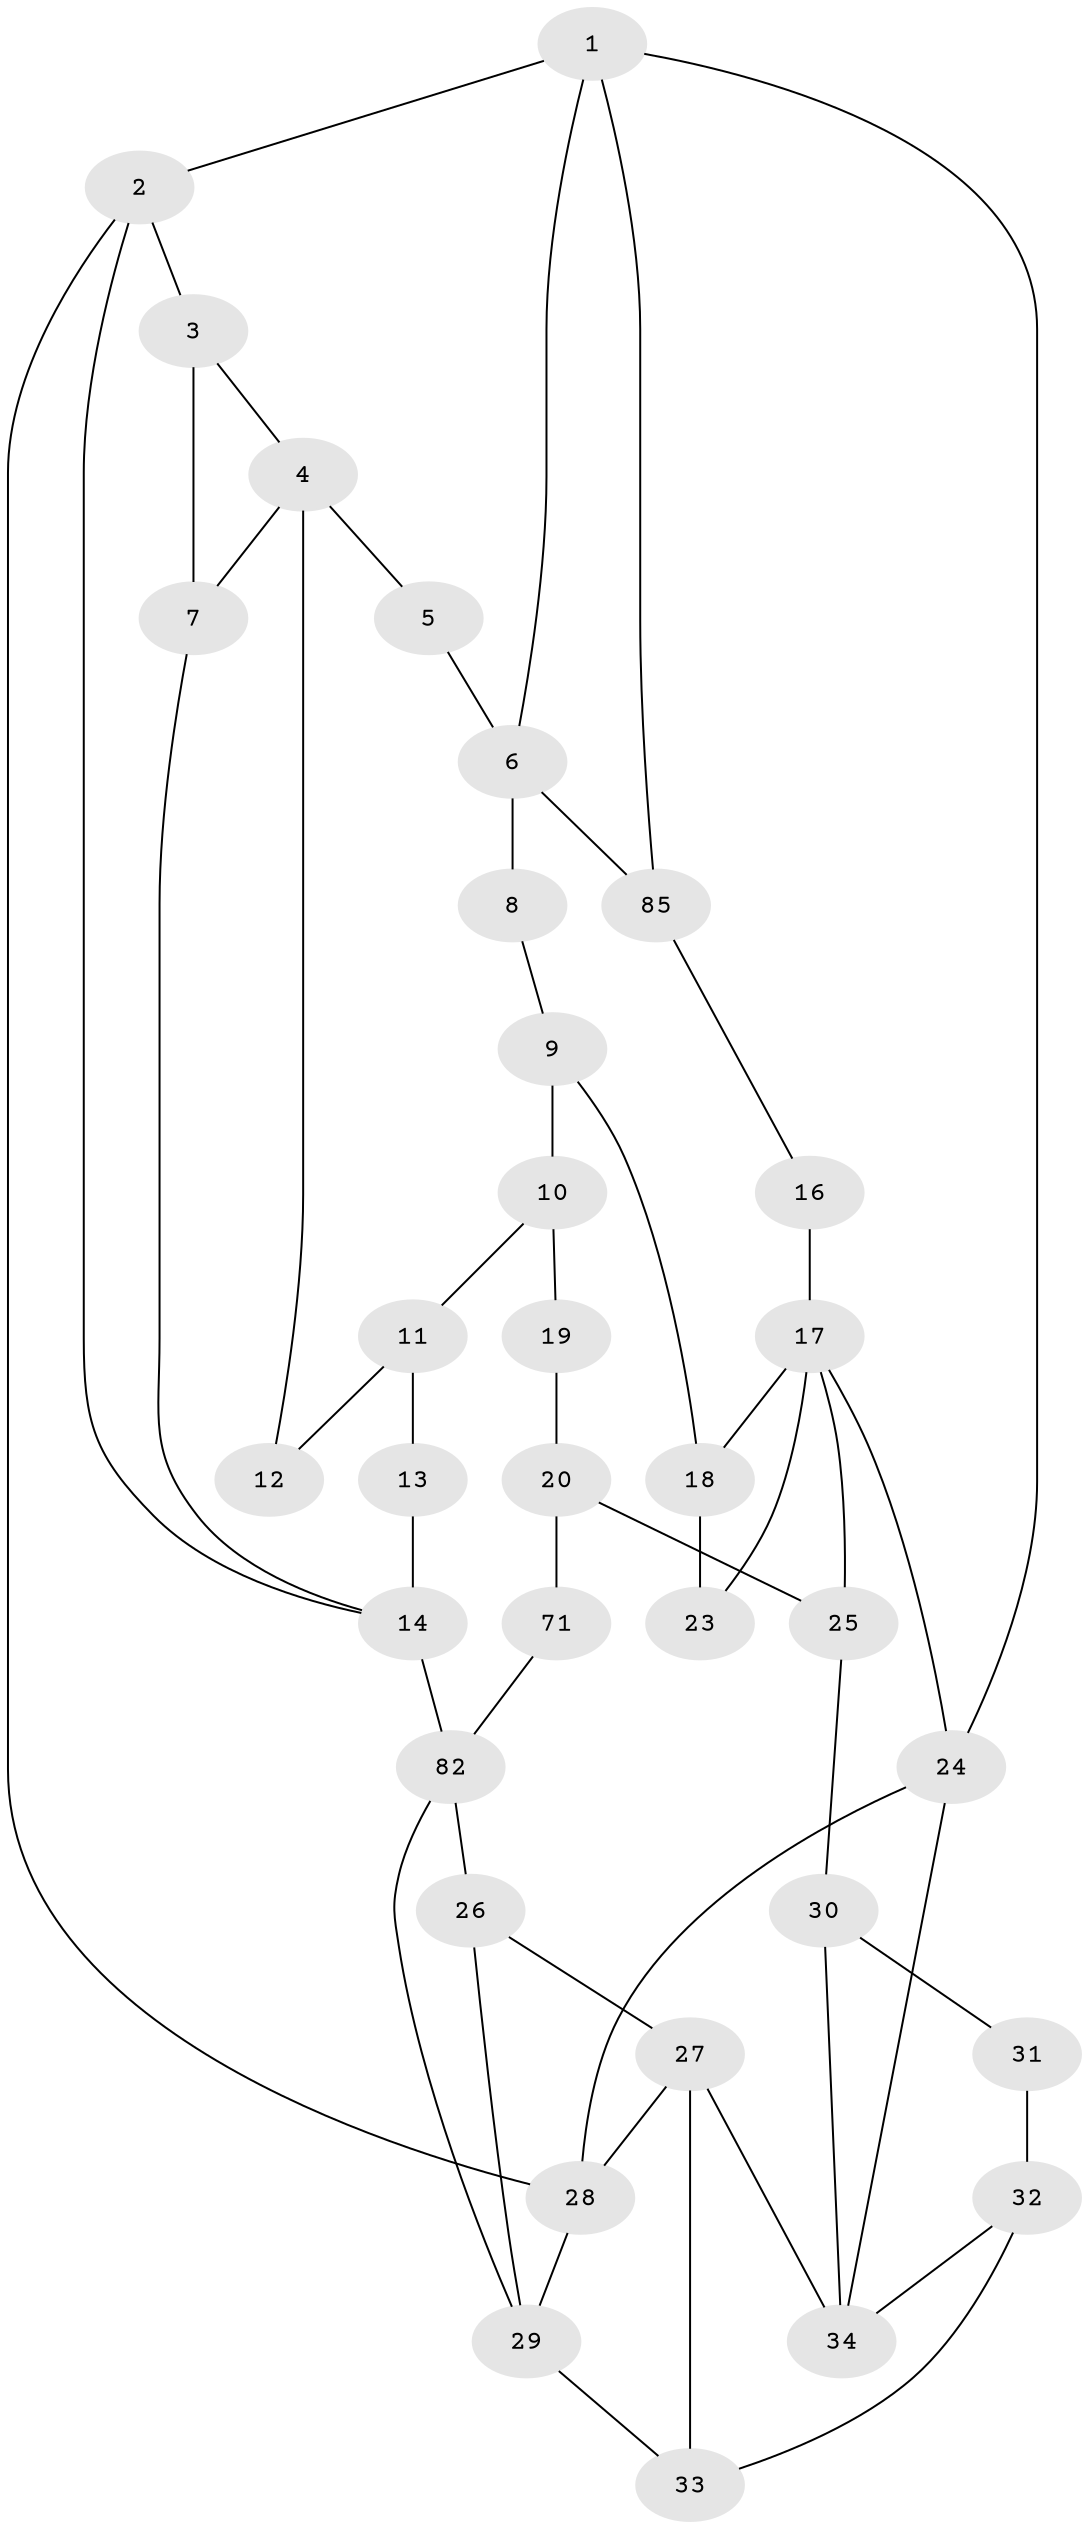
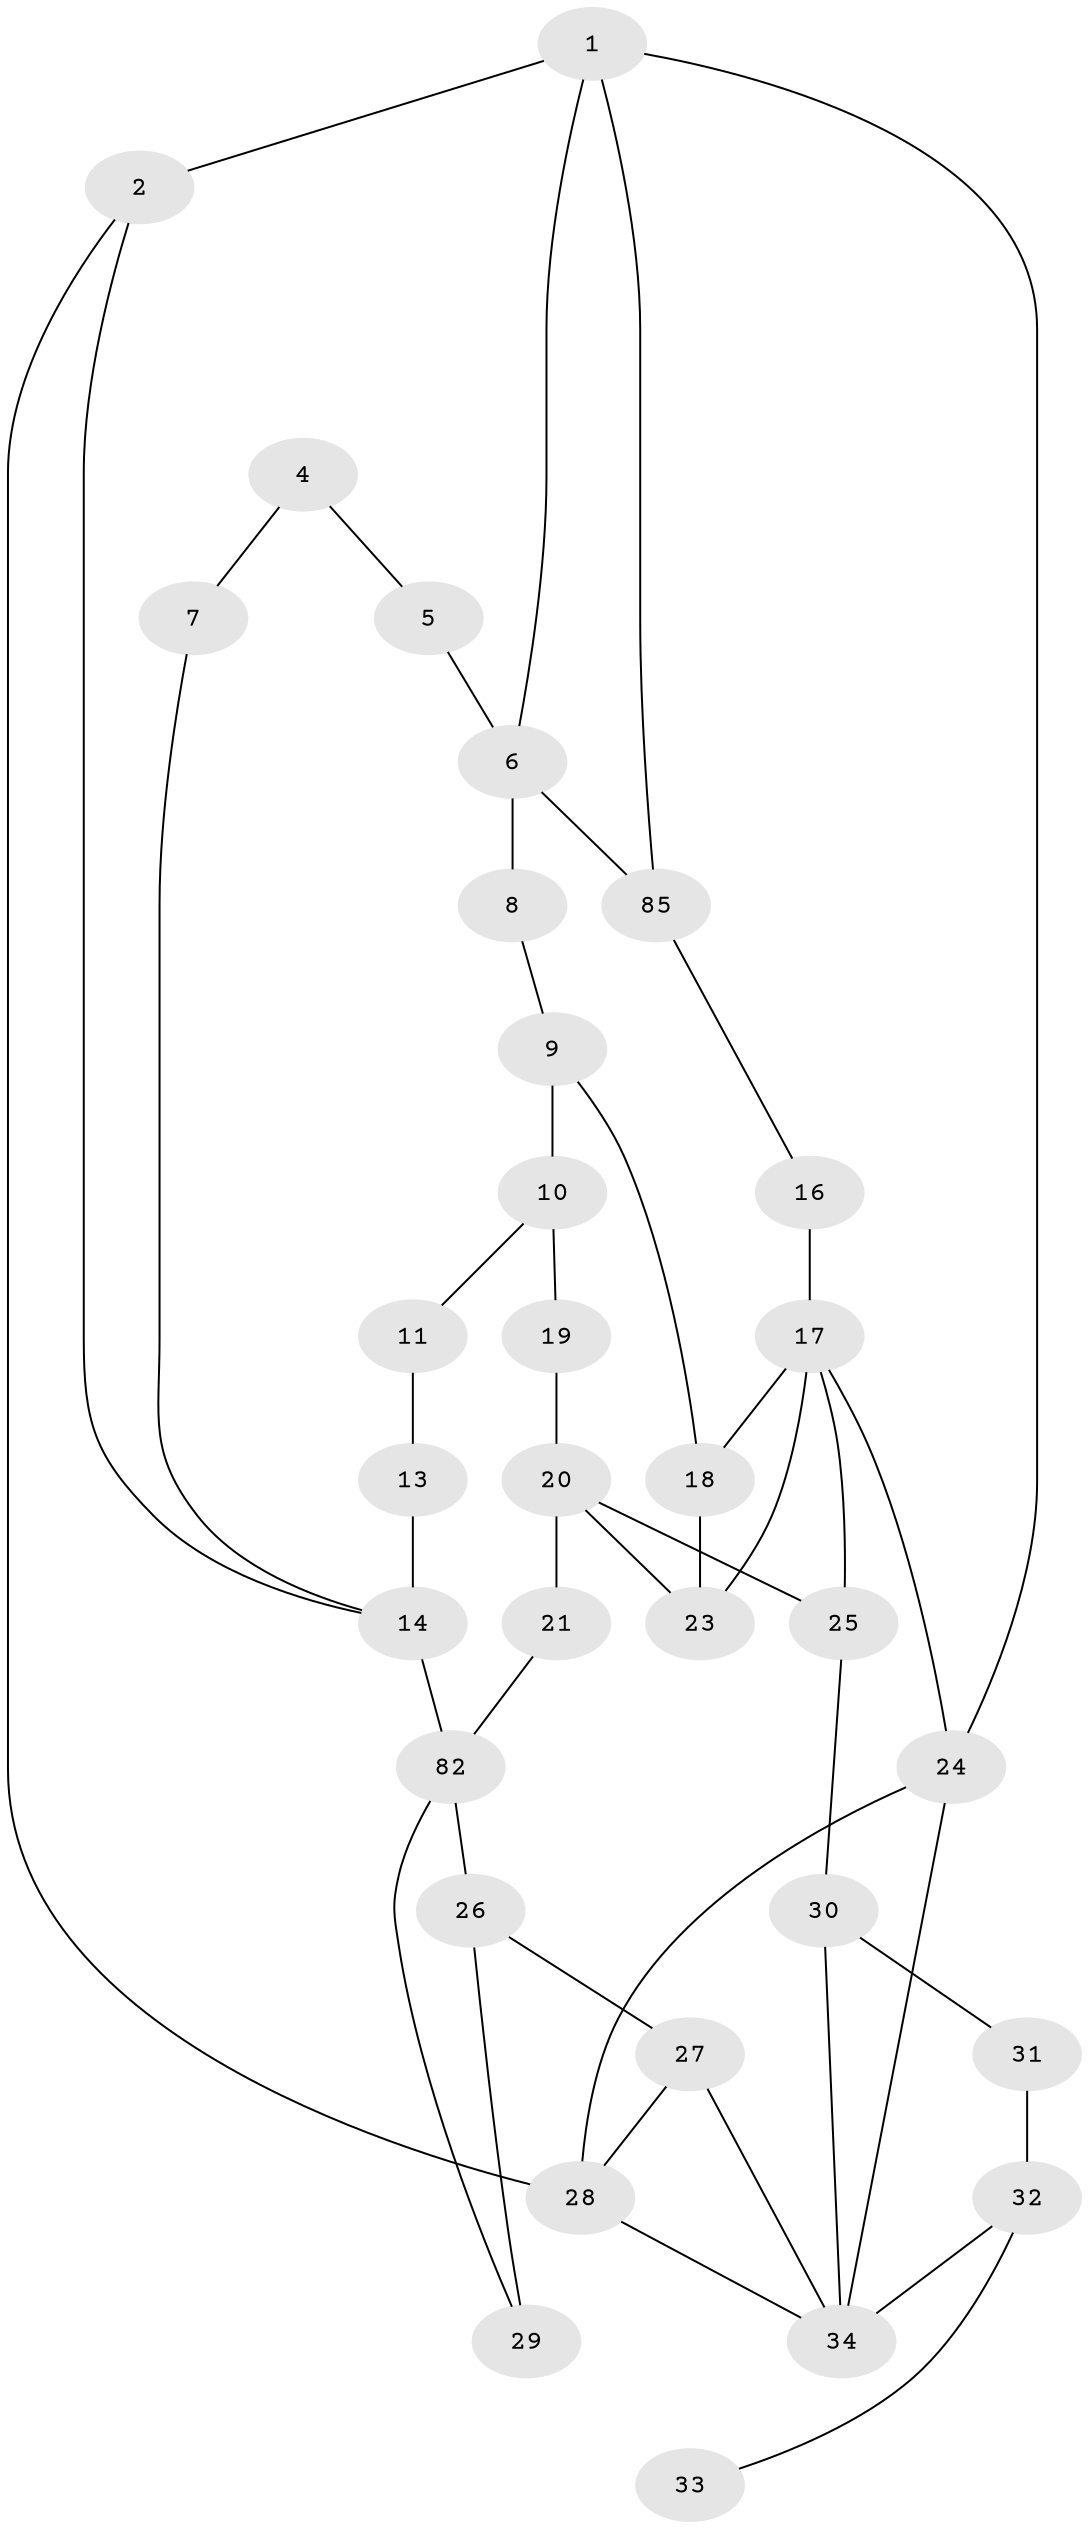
node "3": removed
node "12": removed
edge "20" -- "23": added
node "71": label "71" -> "21"
edge "28" -- "29": now "28" -- "34"
edge "27" -- "33": removed
edge "29" -- "33": removed
